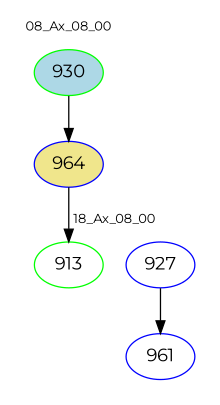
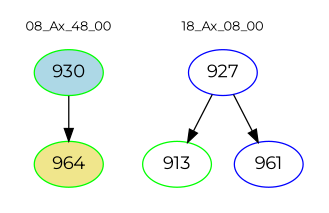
cluster "08_Ax_08_00": label "08_Ax_08_00" -> "08_Ax_48_00"
node "964": color blue -> green
edge "964" -> "913": now "927" -> "913"
